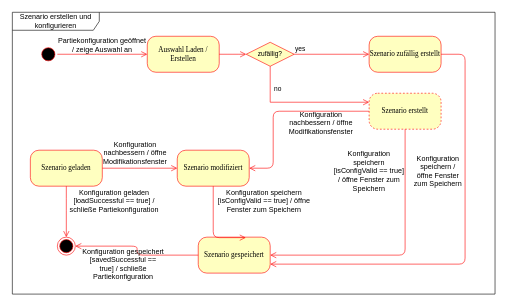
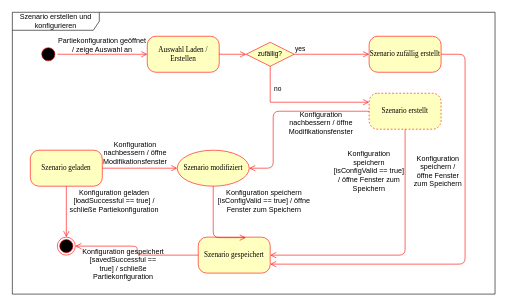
node "Szenario modifiziert": shape rounded rectangle -> ellipse
